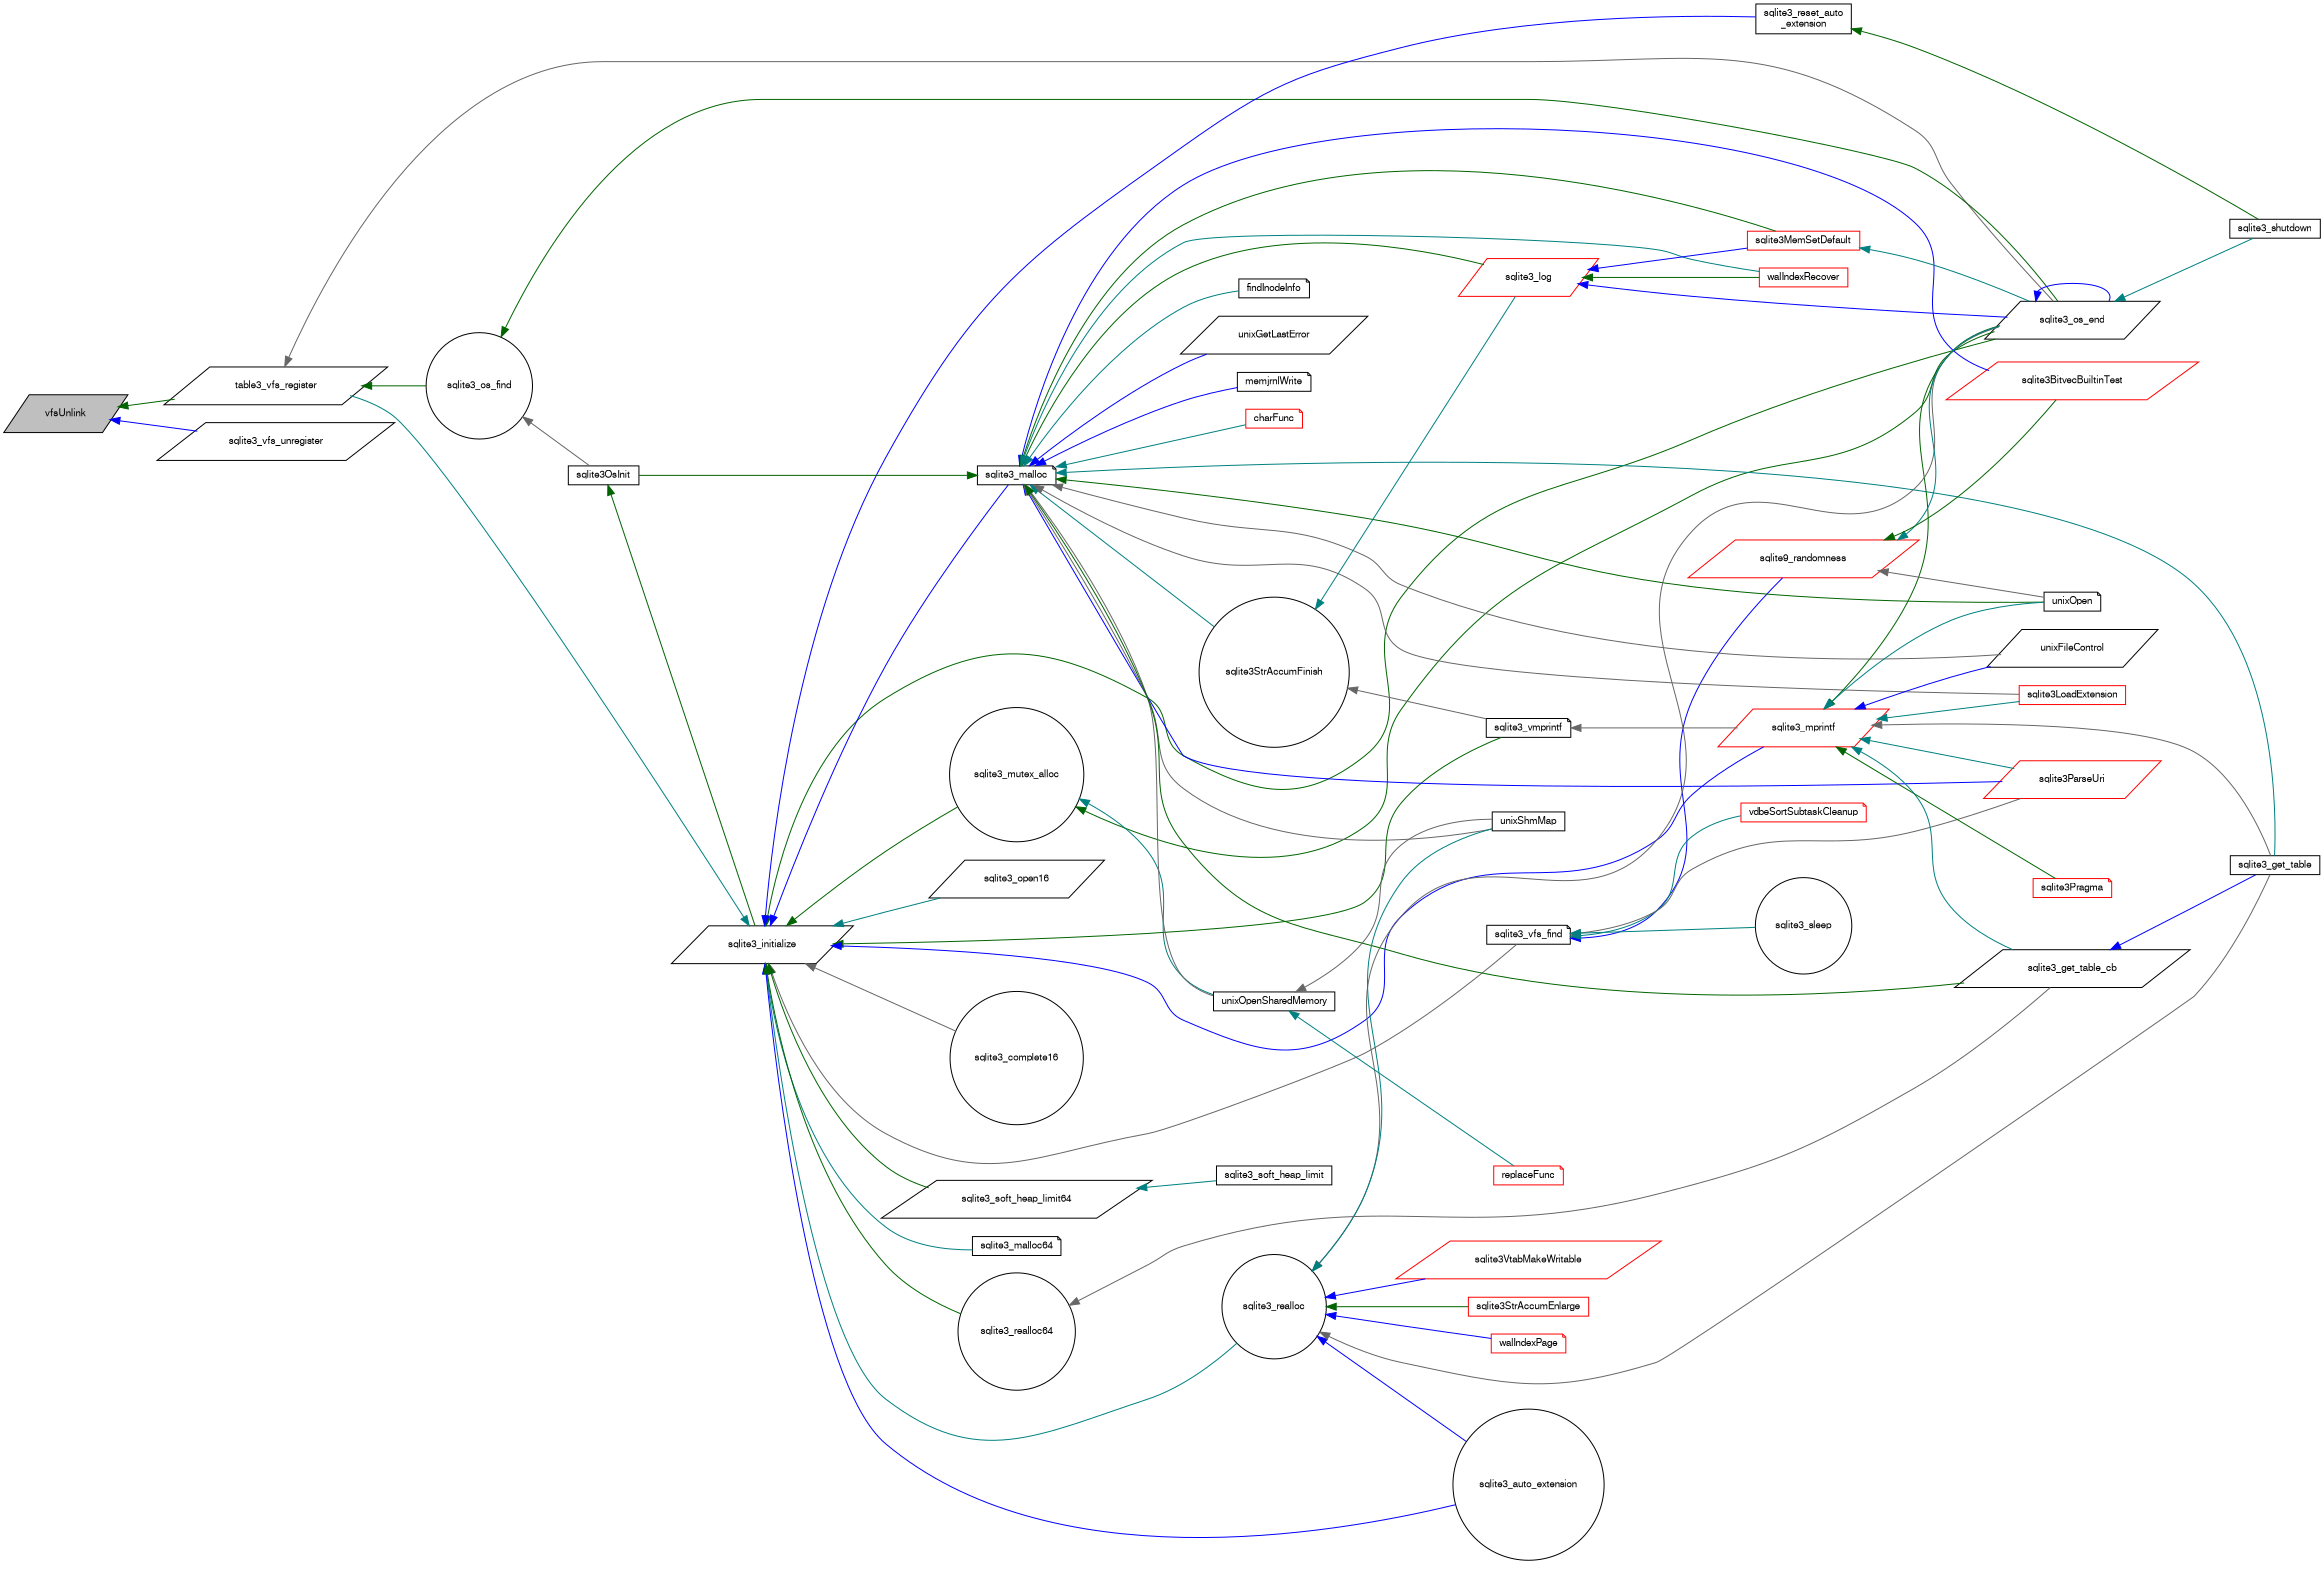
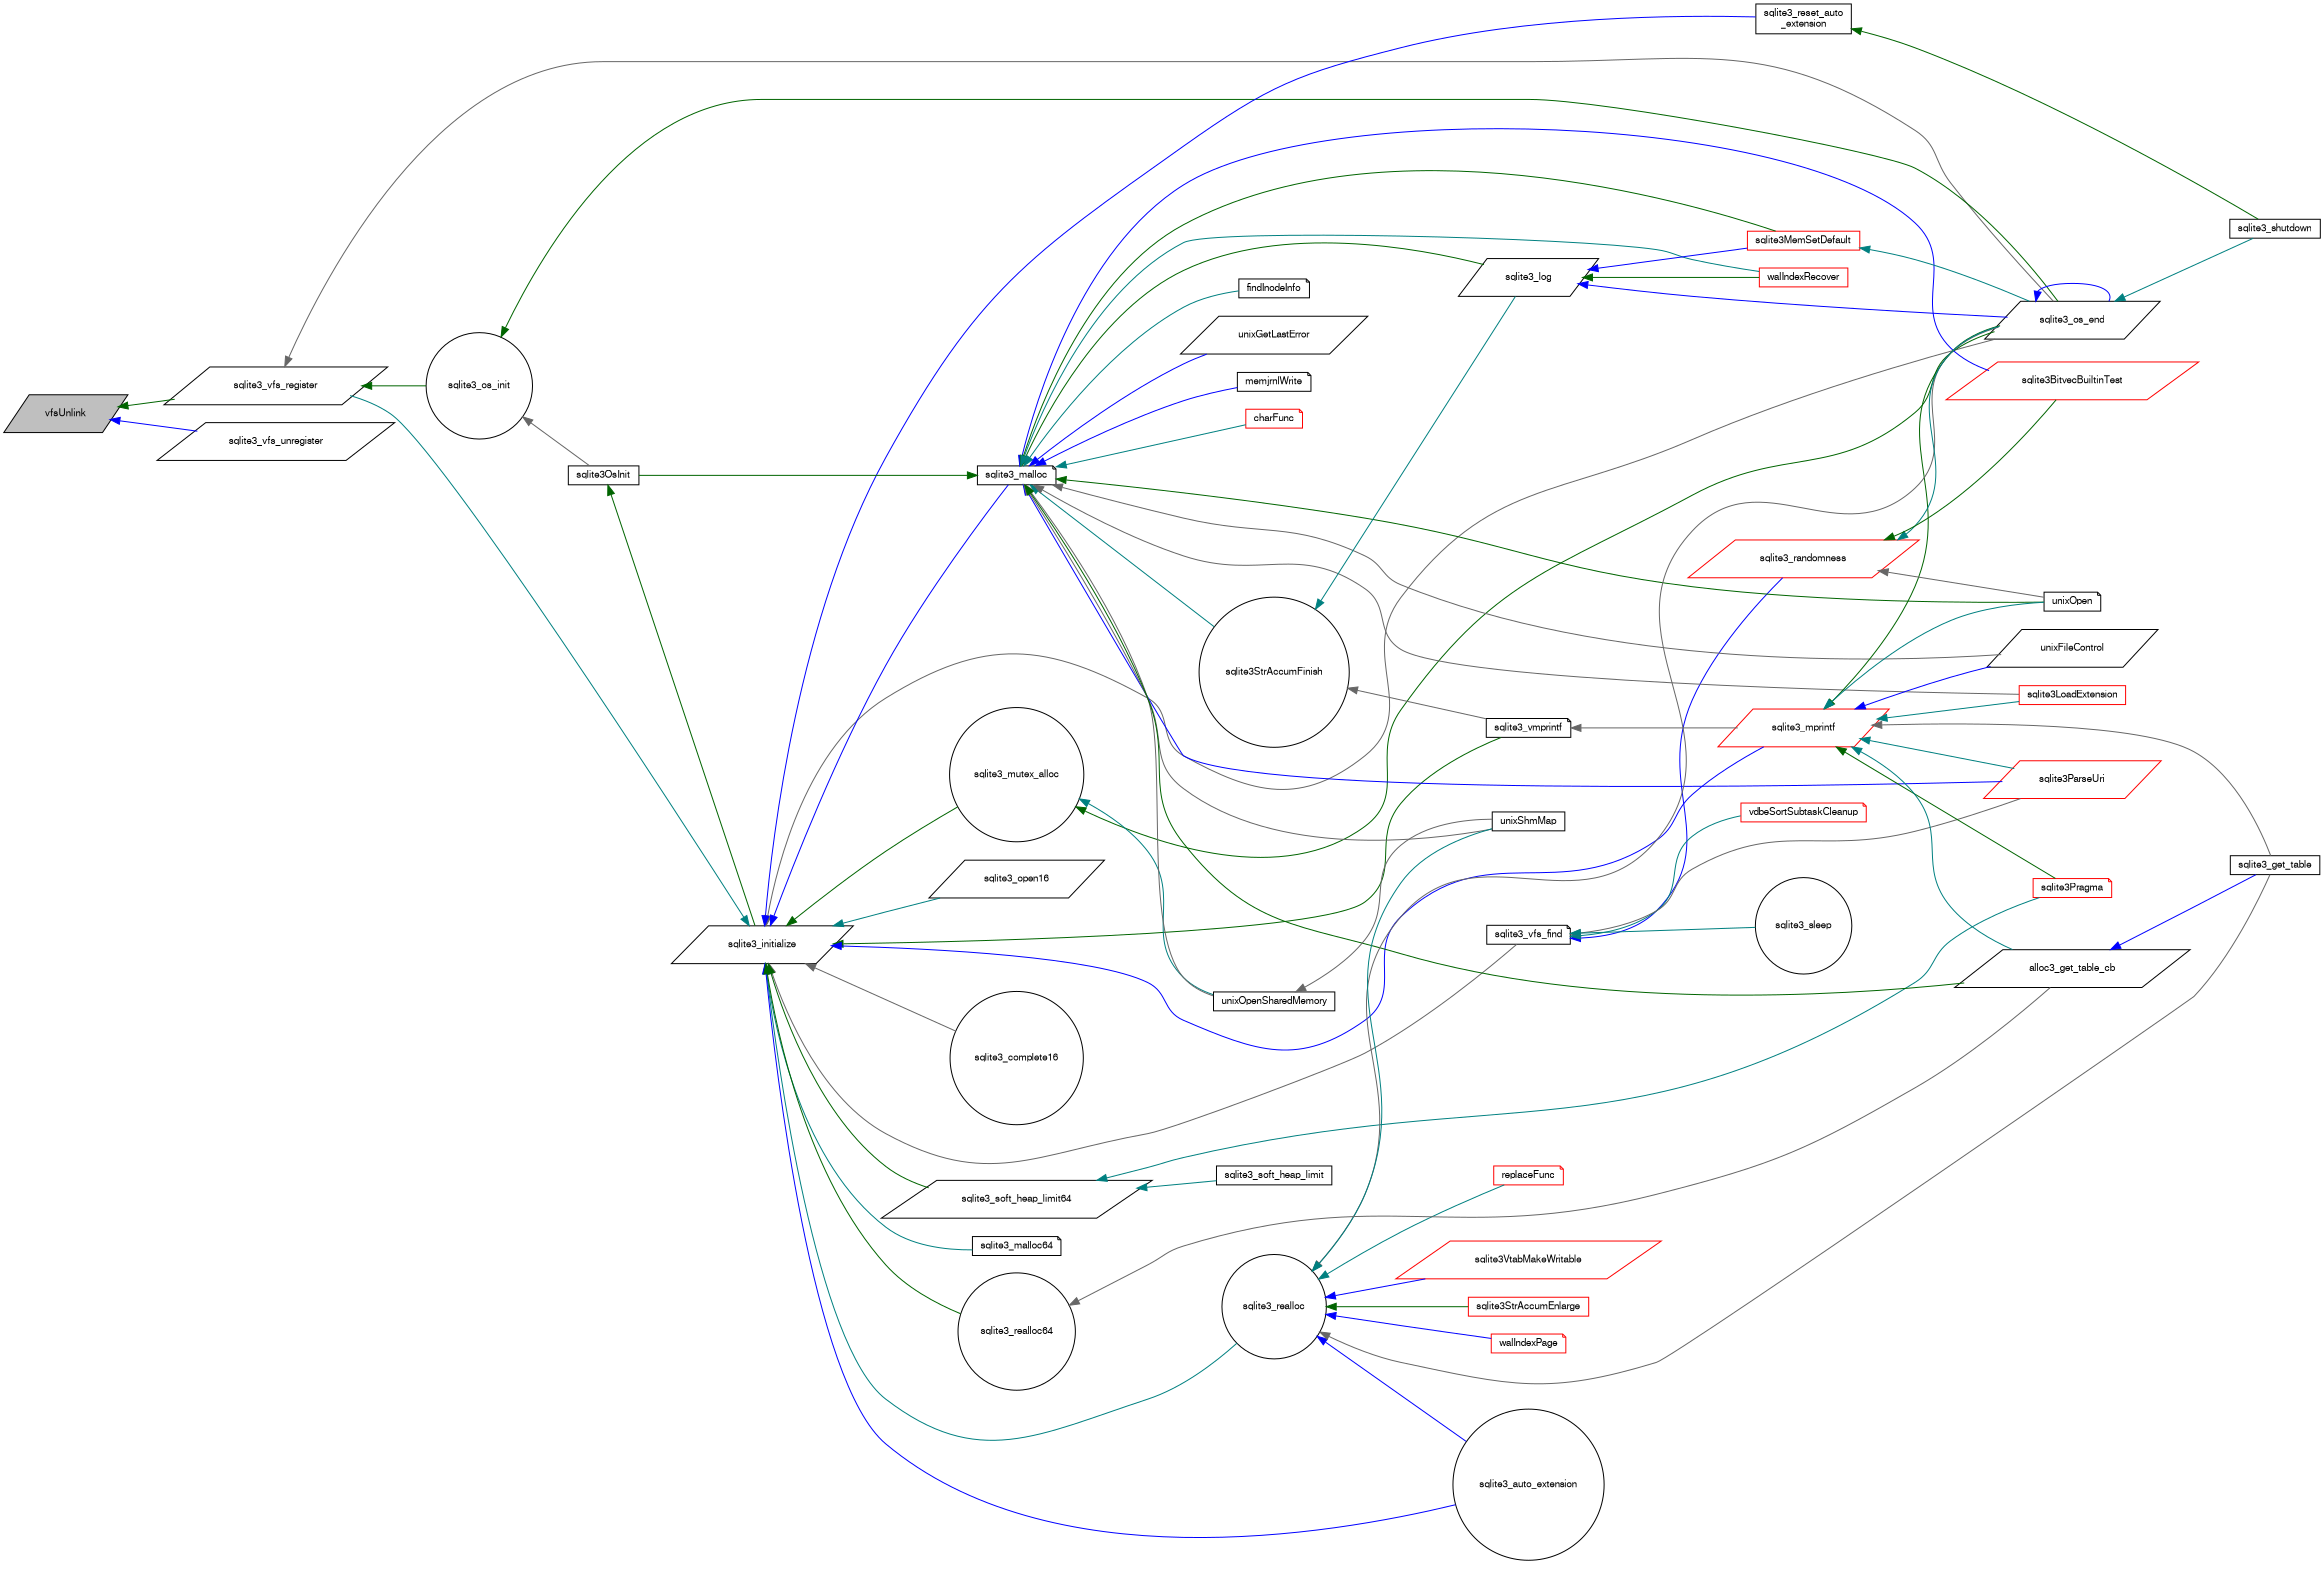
node "sqlite3_log": color red -> black
node "table3_vfs_register": label "table3_vfs_register" -> "sqlite3_vfs_register"
node "sqlite3_os_find": label "sqlite3_os_find" -> "sqlite3_os_init"
edge "sqlite3_get_table" -> "sqlite3_malloc": removed
node "sqlite9_randomness": label "sqlite9_randomness" -> "sqlite3_randomness"
edge "sqlite3_os_end" -> "sqlite3_initialize": color darkgreen -> gray40
node "sqlite3_get_table_cb": label "sqlite3_get_table_cb" -> "alloc3_get_table_cb"
edge "replaceFunc" -> "unixOpenSharedMemory": now "replaceFunc" -> "sqlite3_realloc"
edge "sqlite3Pragma" -> "sqlite3_soft_heap_limit64": added
